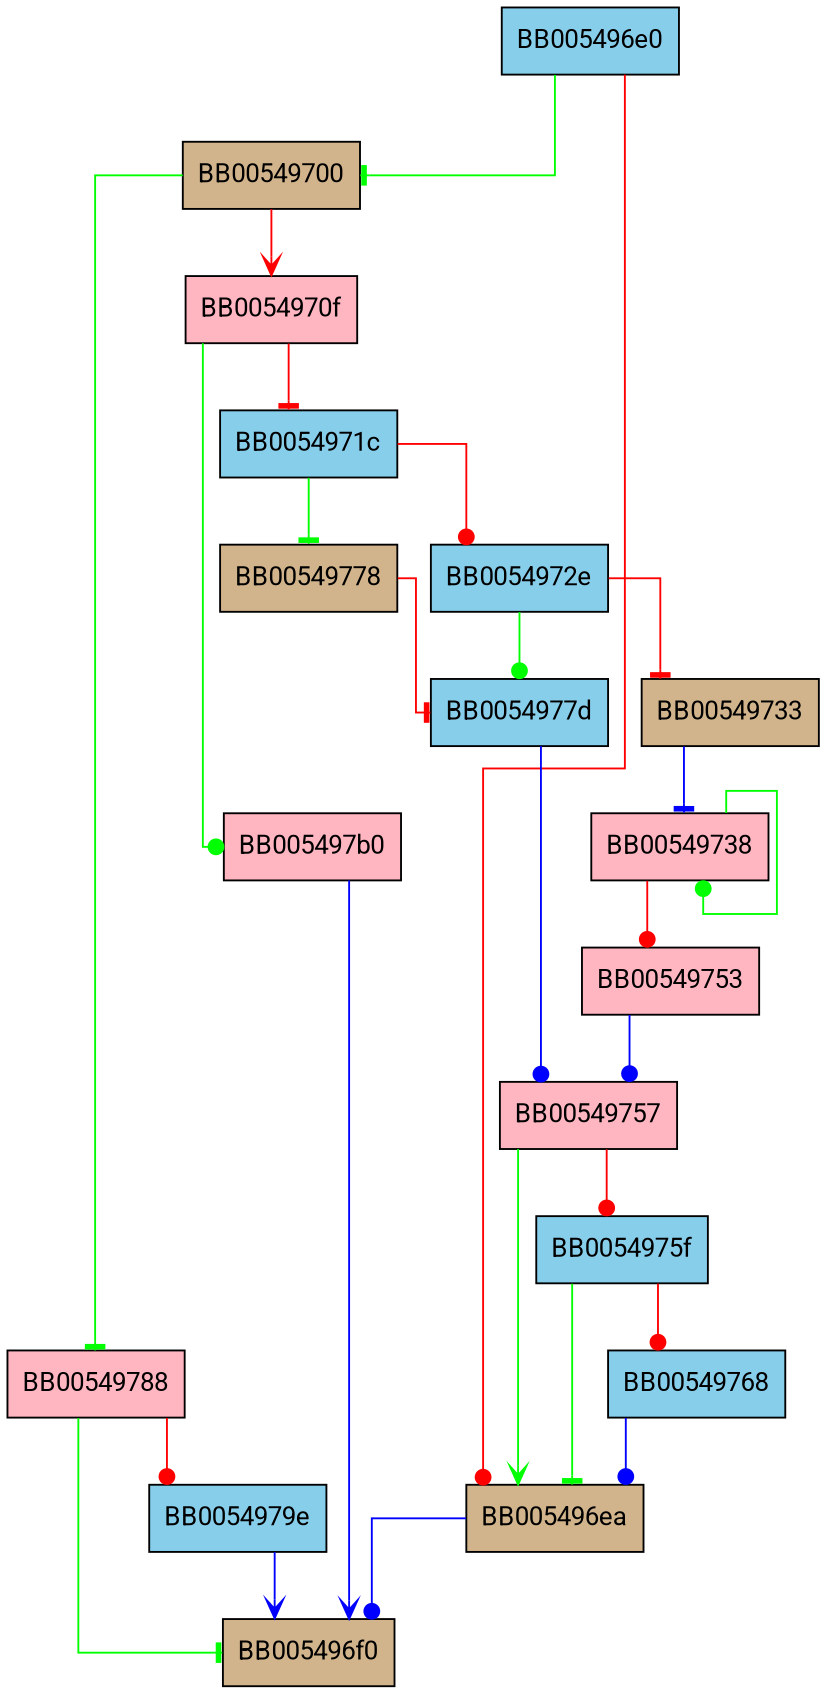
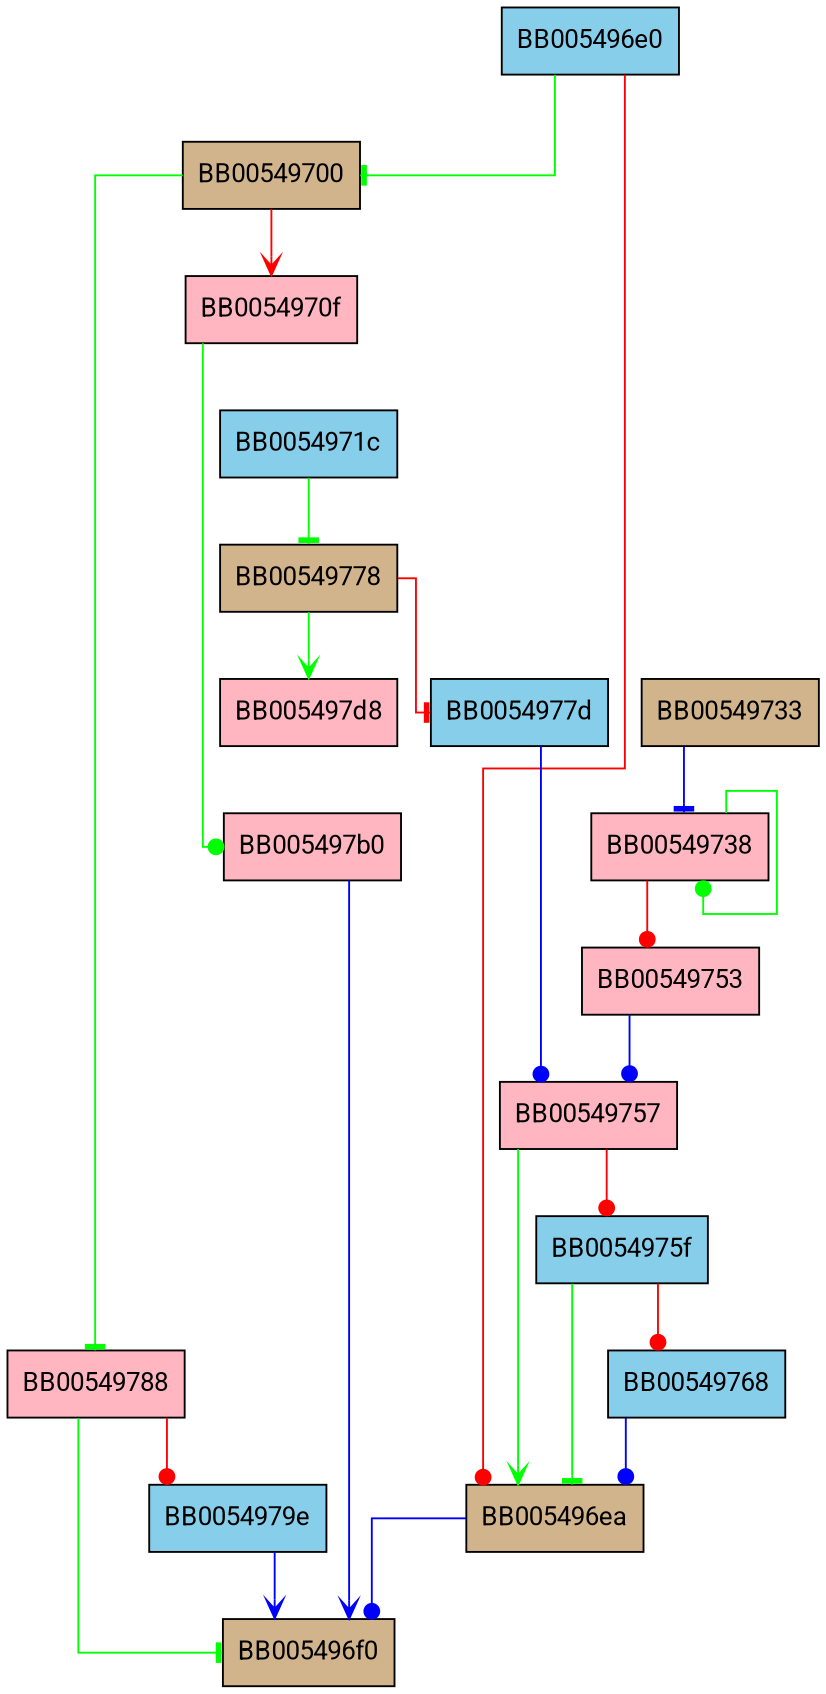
edge "BB0054970f" -> "BB0054971c": removed
node "BB0054972e": removed
node "BB005497d8": added
